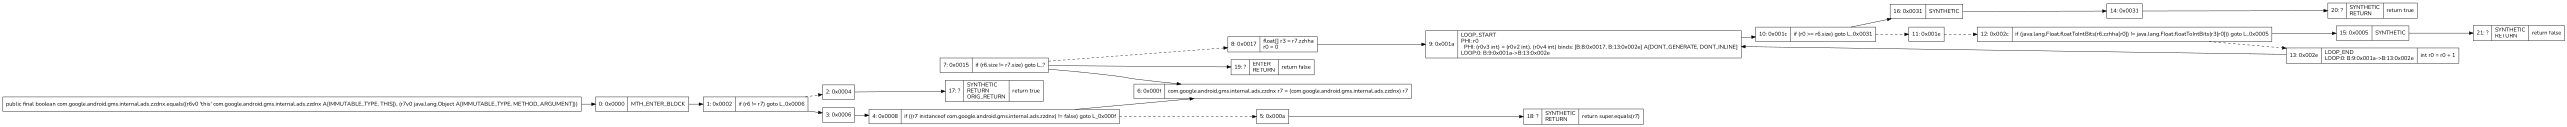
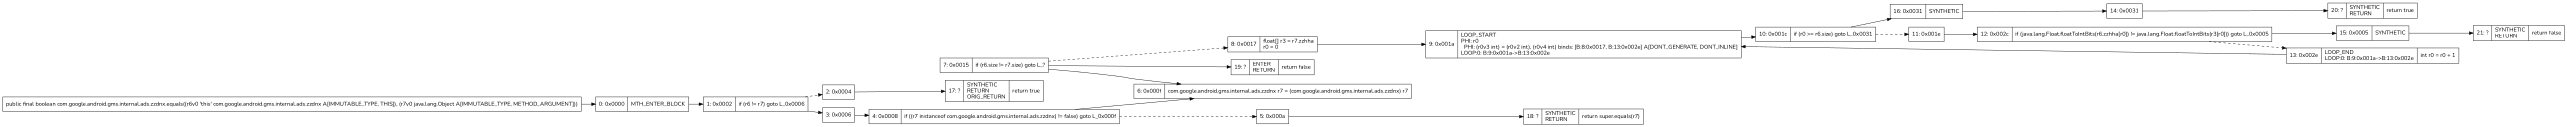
edge "11: 0x001e" -> "12: 0x002c": style dashed -> solid
